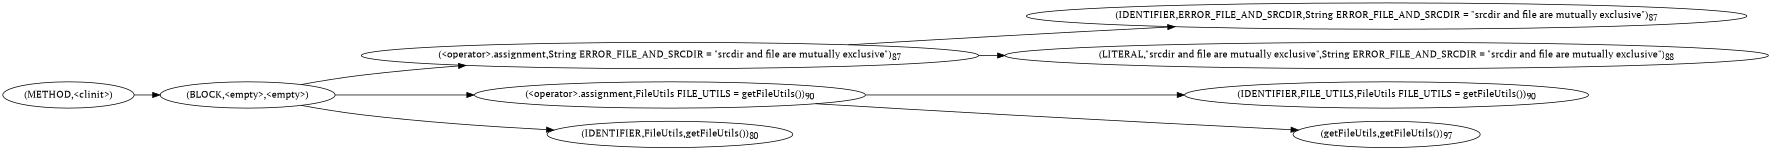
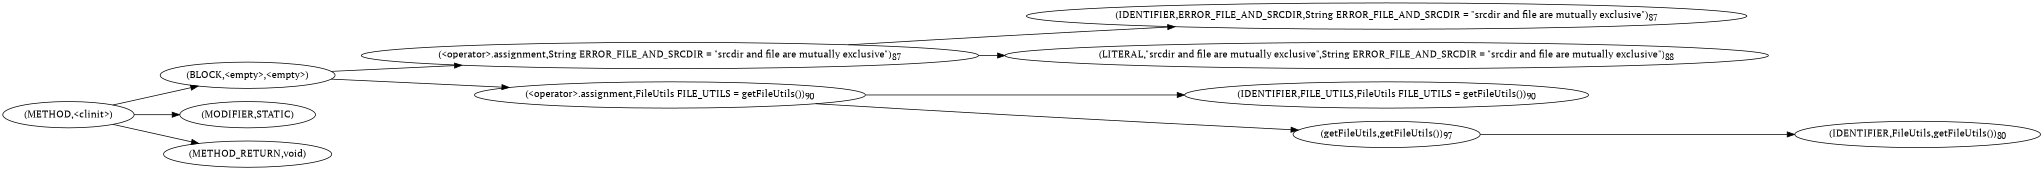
node "(MODIFIER,STATIC)": added
edge "(BLOCK,<empty>,<empty>)" -> "(IDENTIFIER,FileUtils,getFileUtils())": now "(getFileUtils,getFileUtils())" -> "(IDENTIFIER,FileUtils,getFileUtils())"
node "(METHOD_RETURN,void)": added
